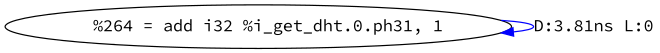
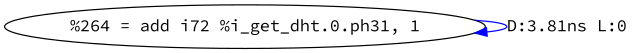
node "%264 = add i32 %i_get_dht.0.ph31, 1": label "%264 = add i32 %i_get_dht.0.ph31, 1" -> "%264 = add i72 %i_get_dht.0.ph31, 1"
